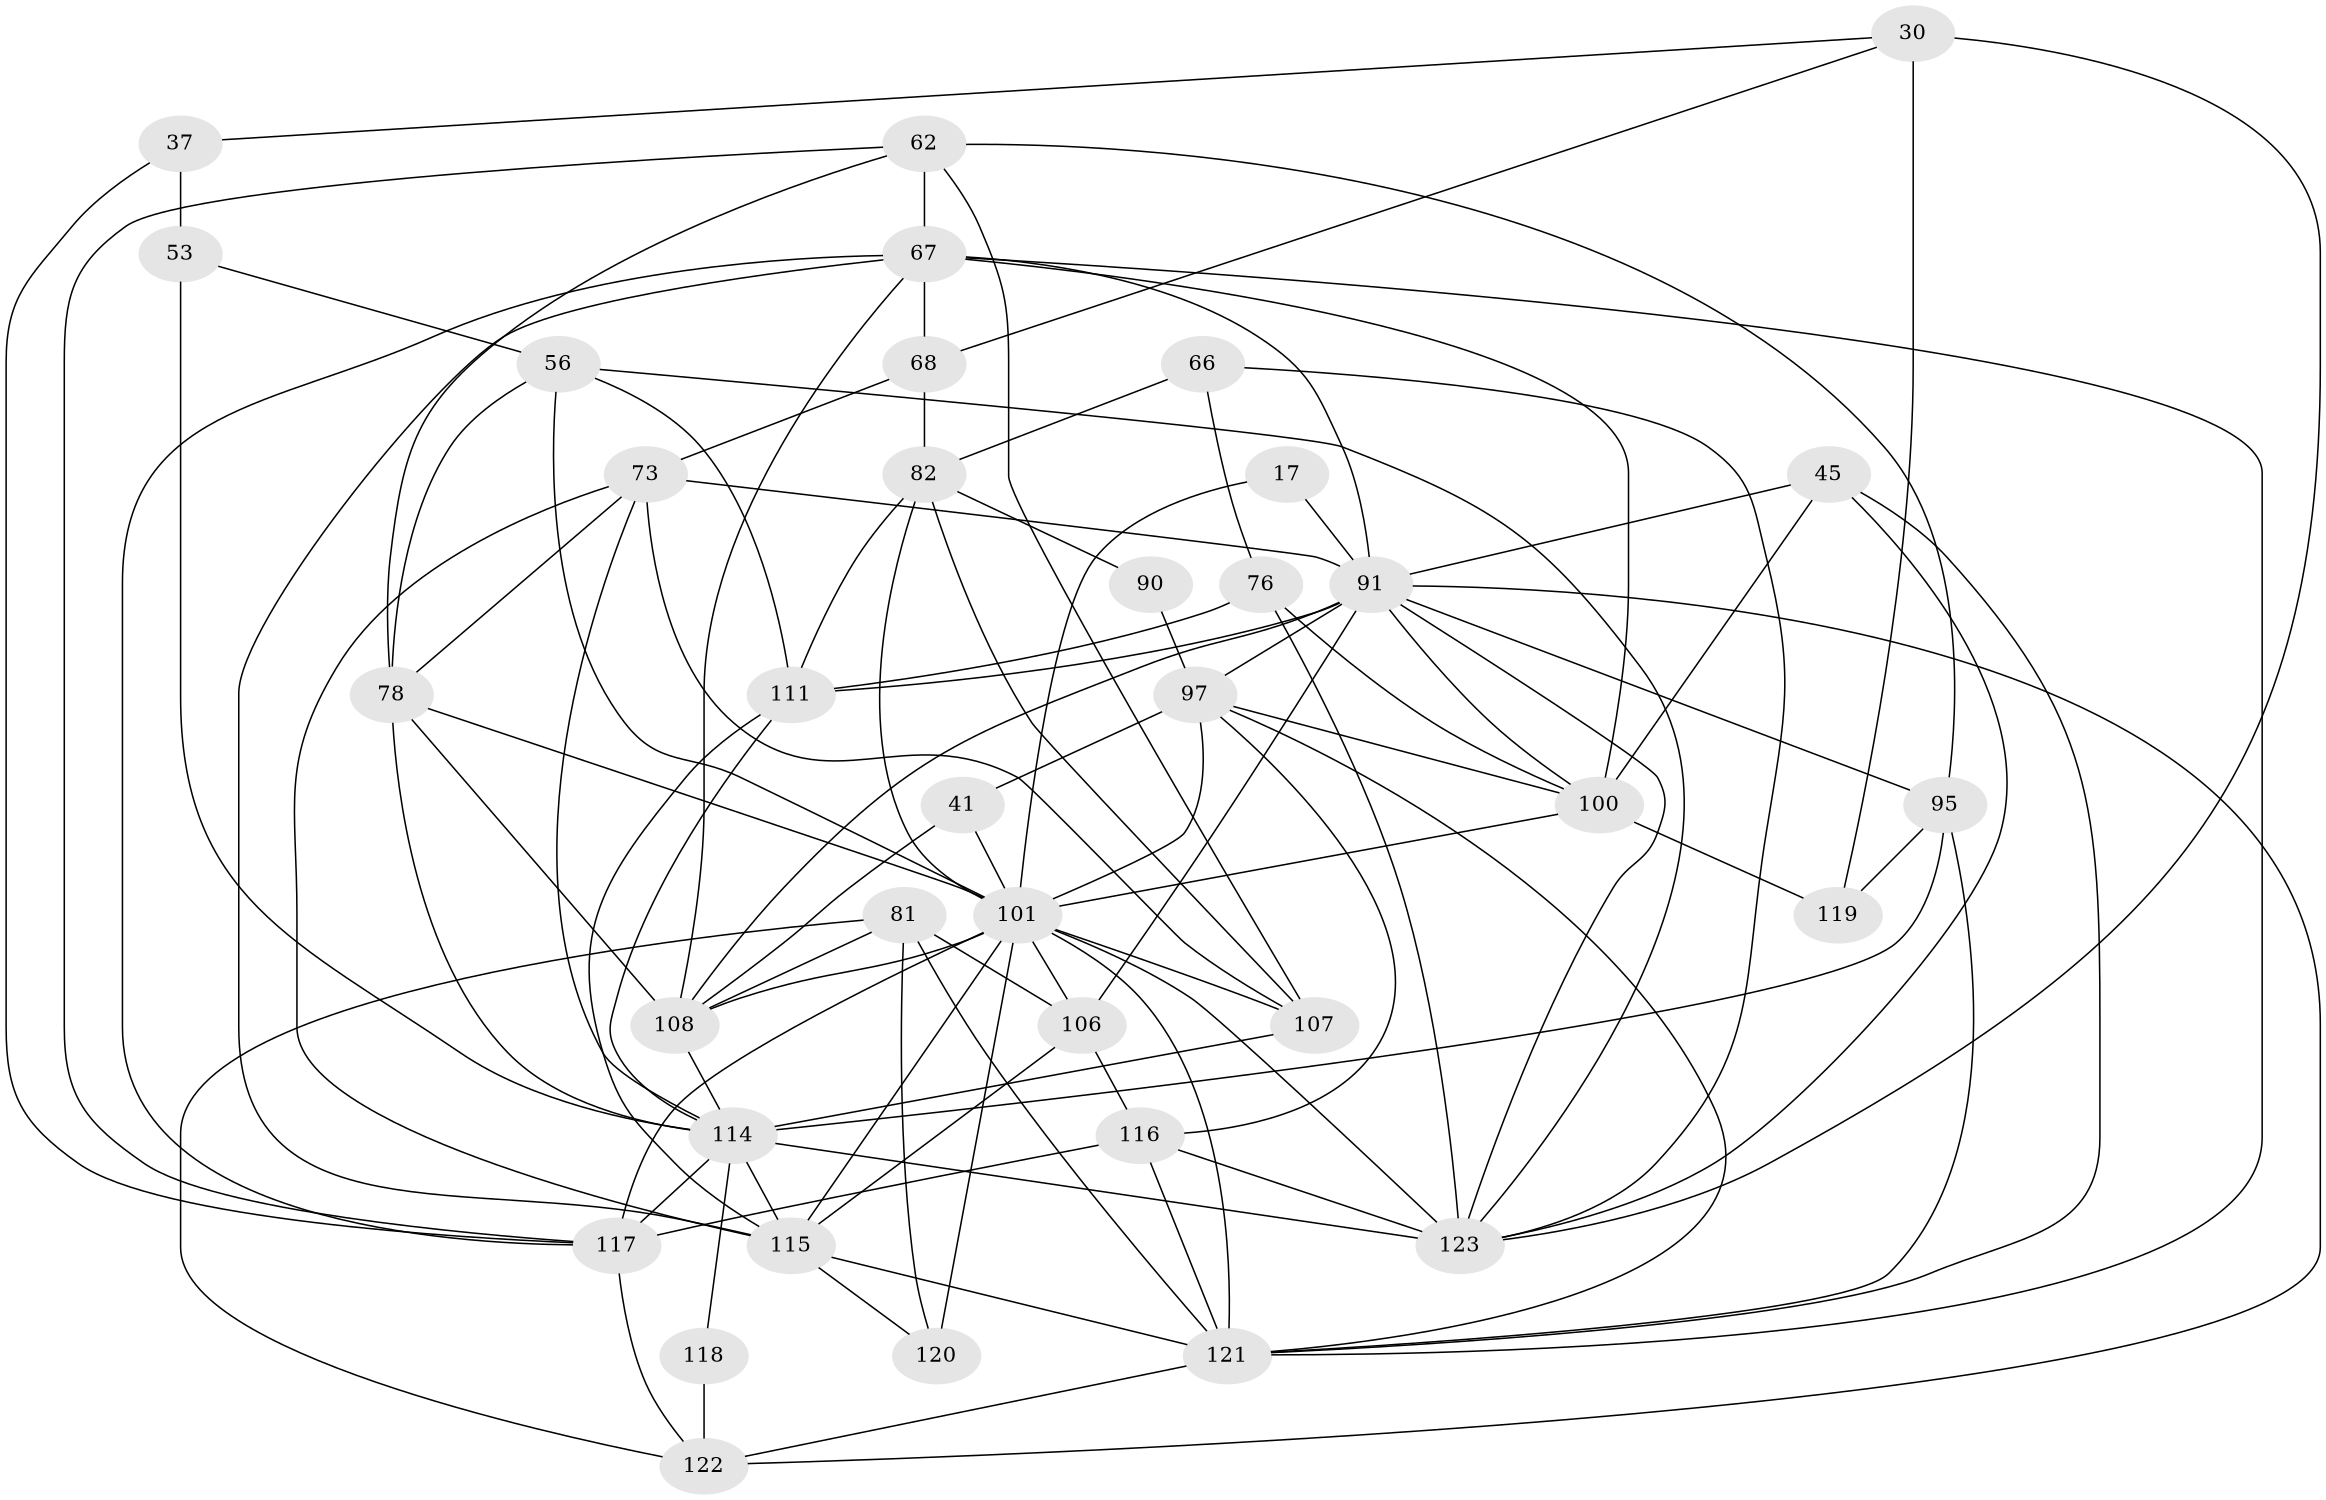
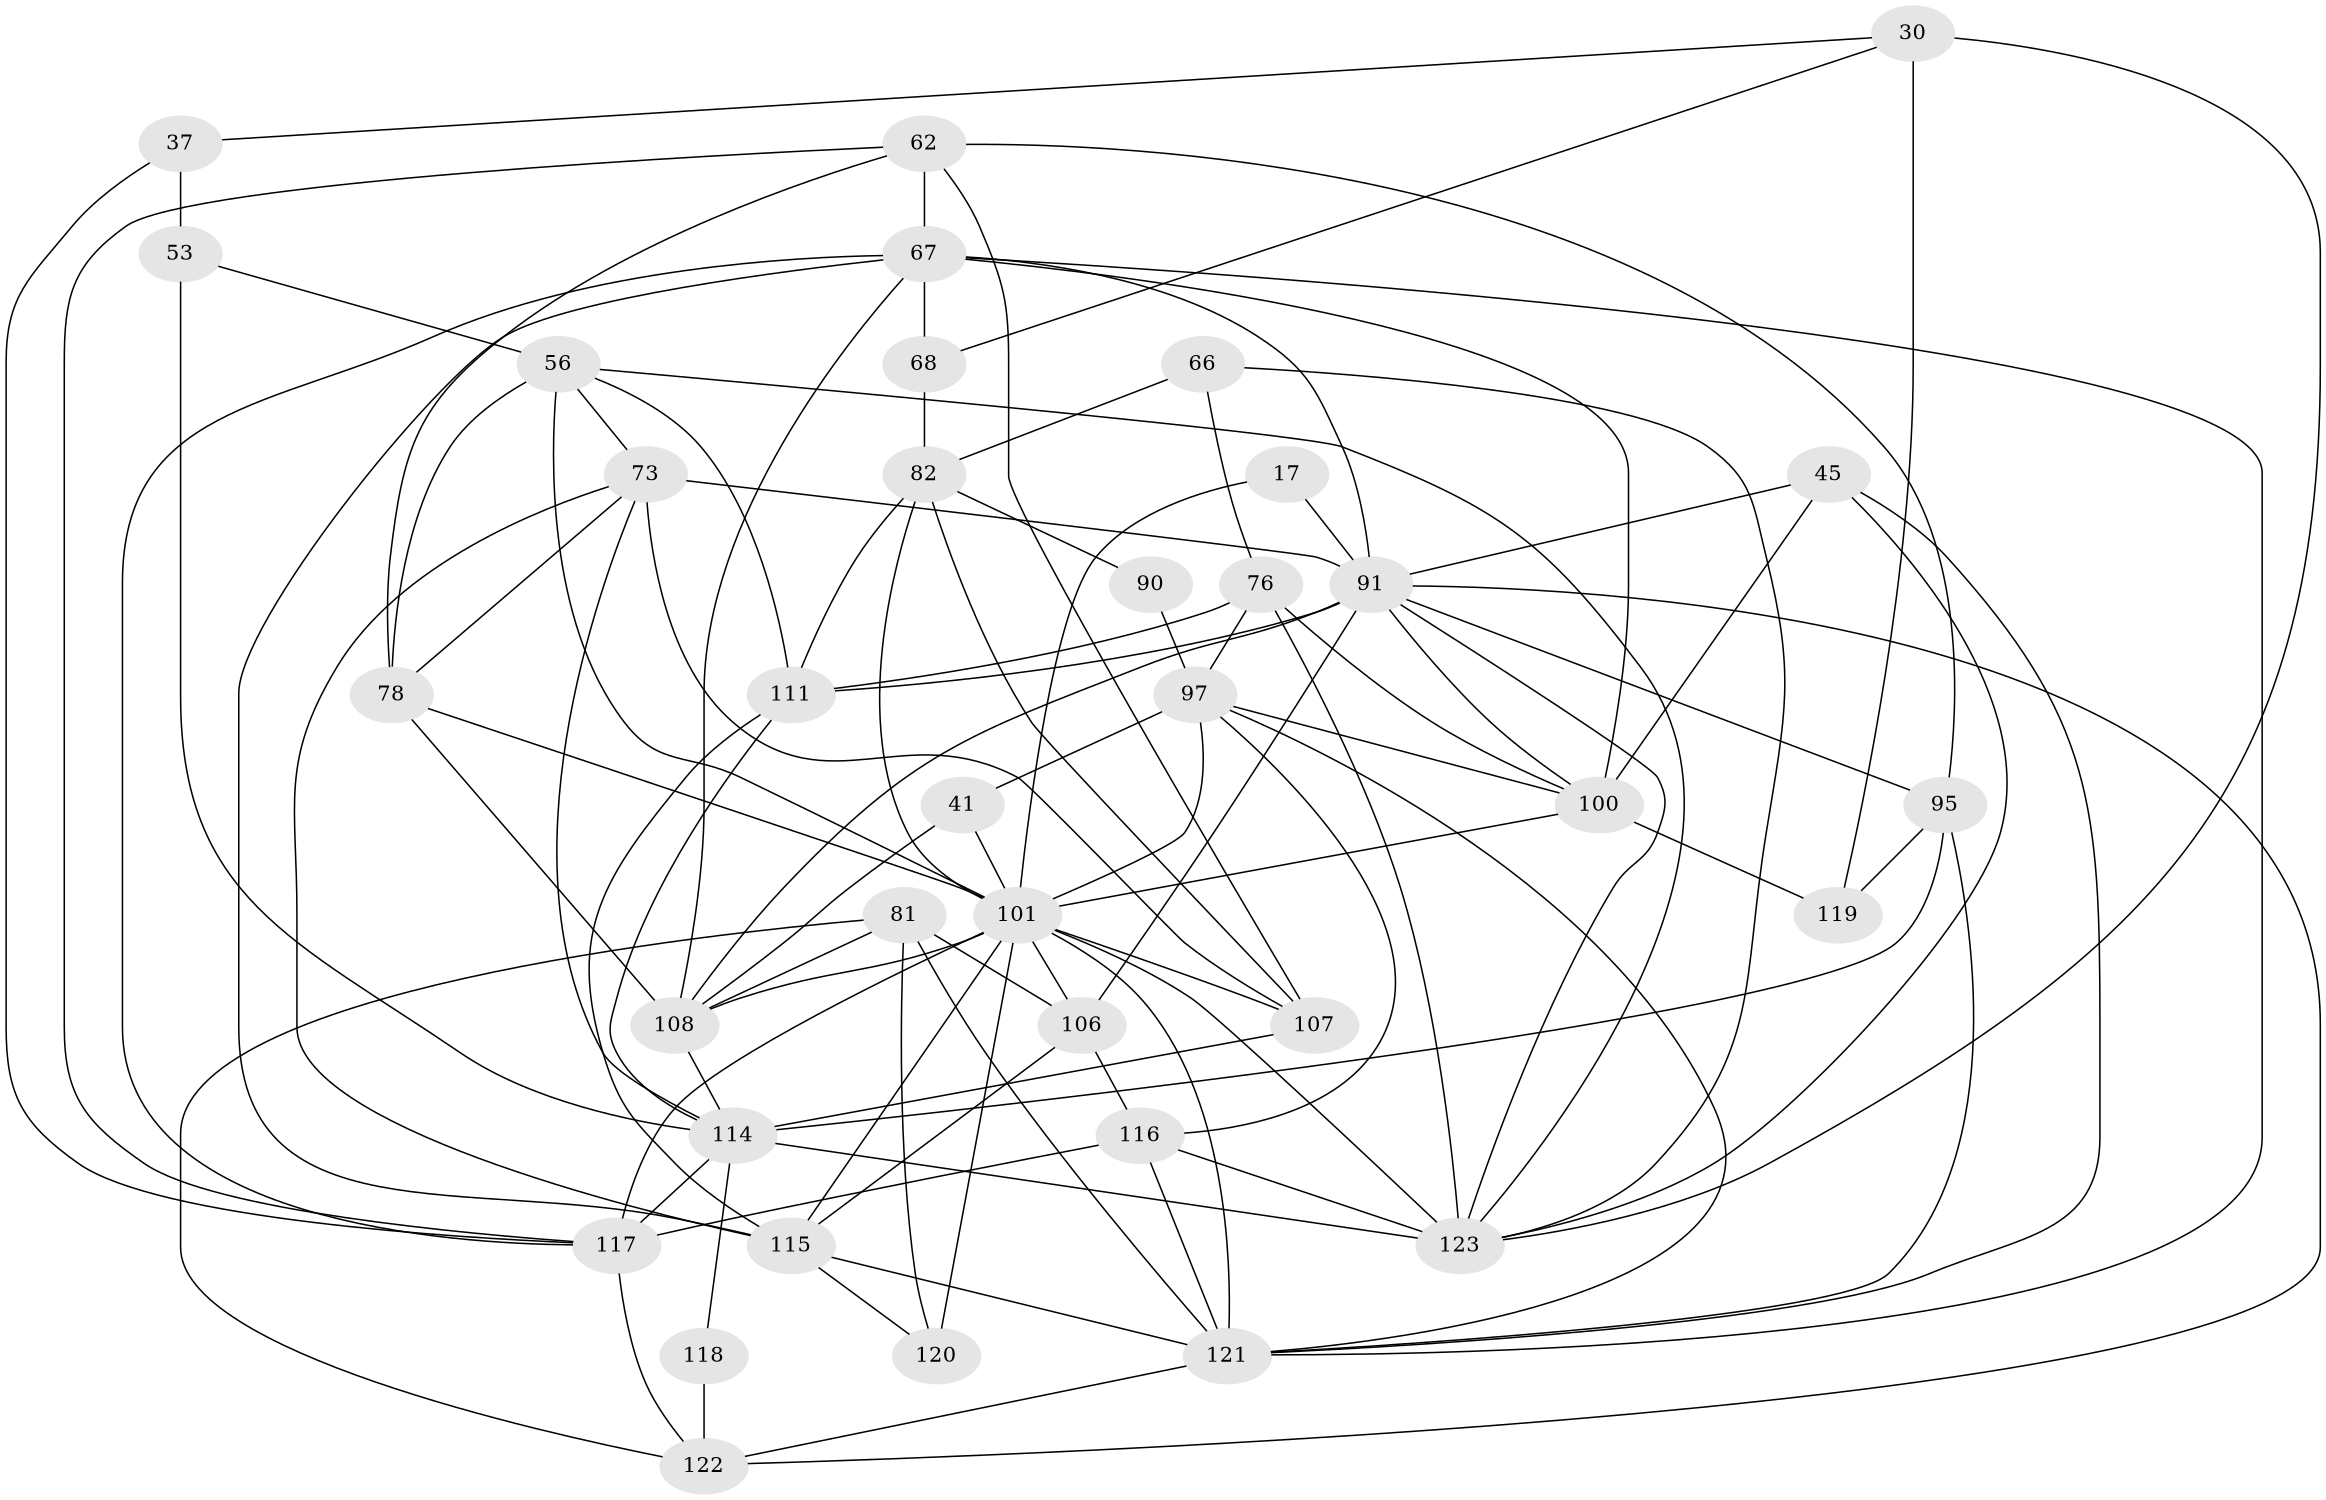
edge "68" -- "73": now "56" -- "73"
edge "91" -- "97": now "76" -- "97"
edge "78" -- "114": removed
edge "114" -- "115": removed
